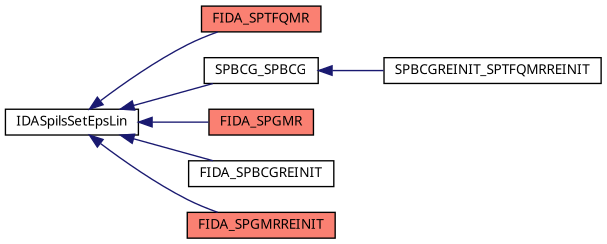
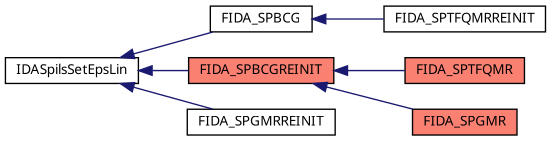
edge "FIDA_SPTFQMR" -> "IDASpilsSetEpsLin": now "FIDA_SPTFQMR" -> "FIDA_SPBCGREINIT"
node "SPBCG_SPBCG": label "SPBCG_SPBCG" -> "FIDA_SPBCG"
node "SPBCGREINIT_SPTFQMRREINIT": label "SPBCGREINIT_SPTFQMRREINIT" -> "FIDA_SPTFQMRREINIT"
edge "FIDA_SPGMR" -> "IDASpilsSetEpsLin": now "FIDA_SPGMR" -> "FIDA_SPBCGREINIT"
node "FIDA_SPBCGREINIT": fillcolor white -> salmon
node "FIDA_SPGMRREINIT": fillcolor salmon -> white
